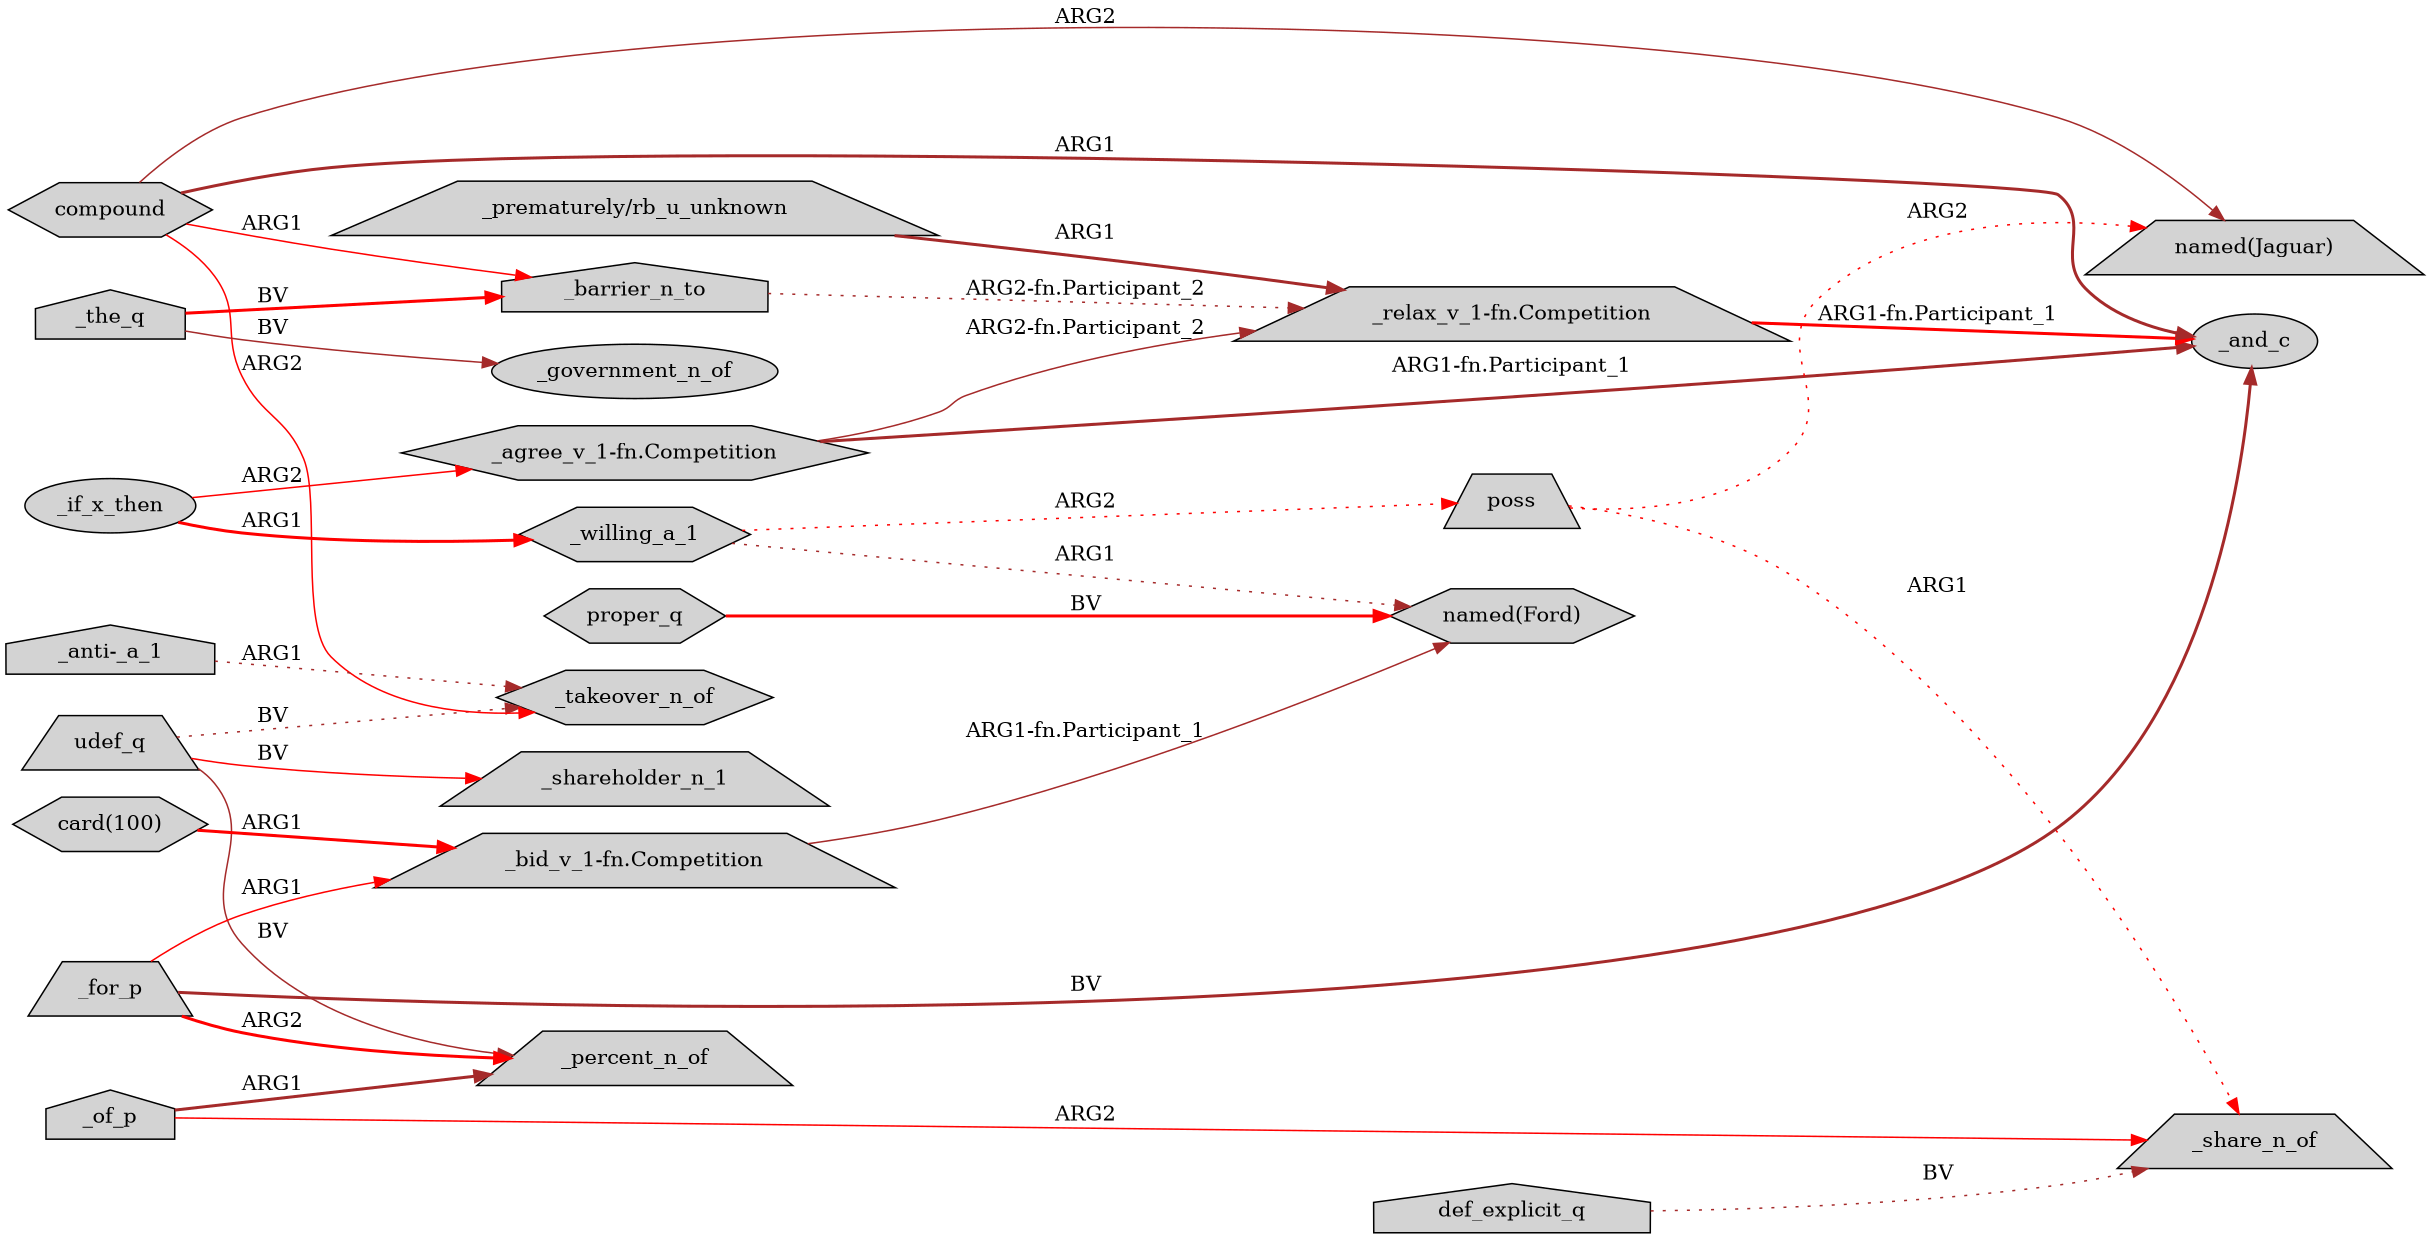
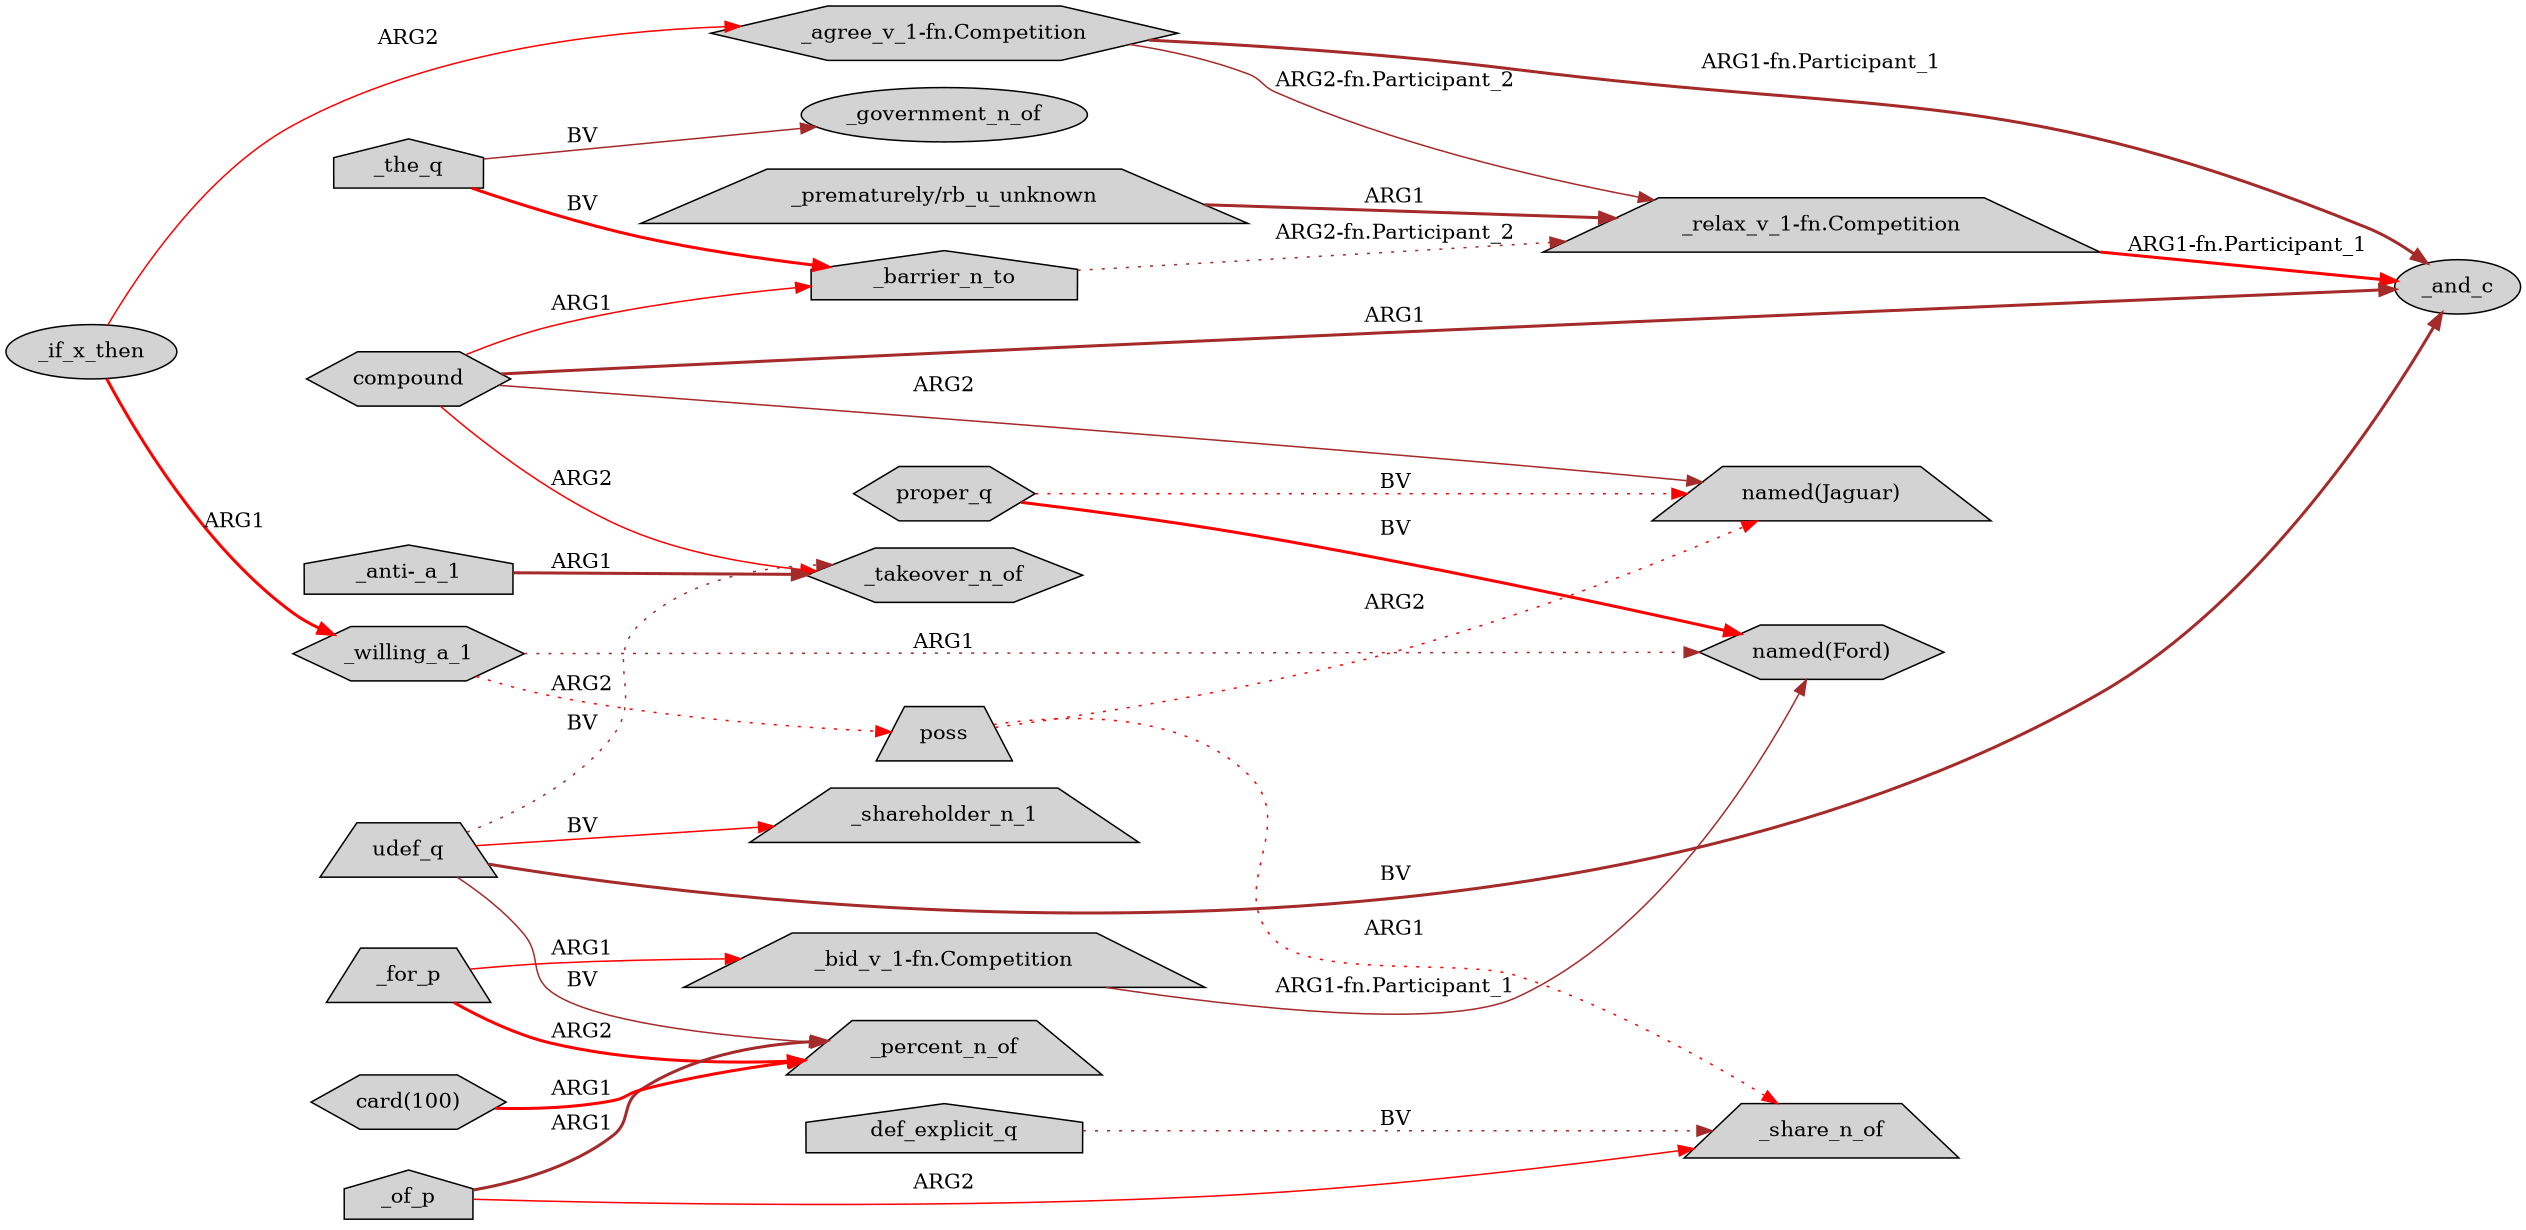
edge "proper_q" -> "named(Jaguar)": added, label "BV"
edge "_anti-_a_1" -> "_takeover_n_of": style dotted -> bold
edge "card(100)" -> "_bid_v_1-fn.Competition": now "card(100)" -> "_percent_n_of"
edge "_for_p" -> "_and_c": now "udef_q" -> "_and_c"
